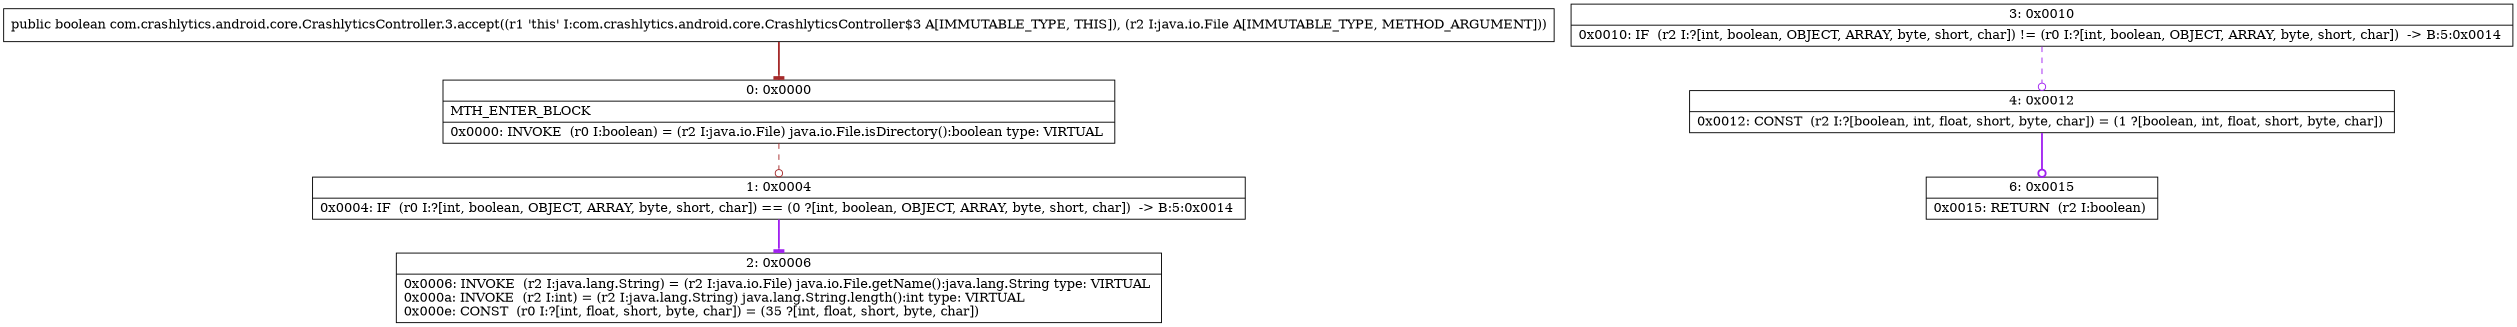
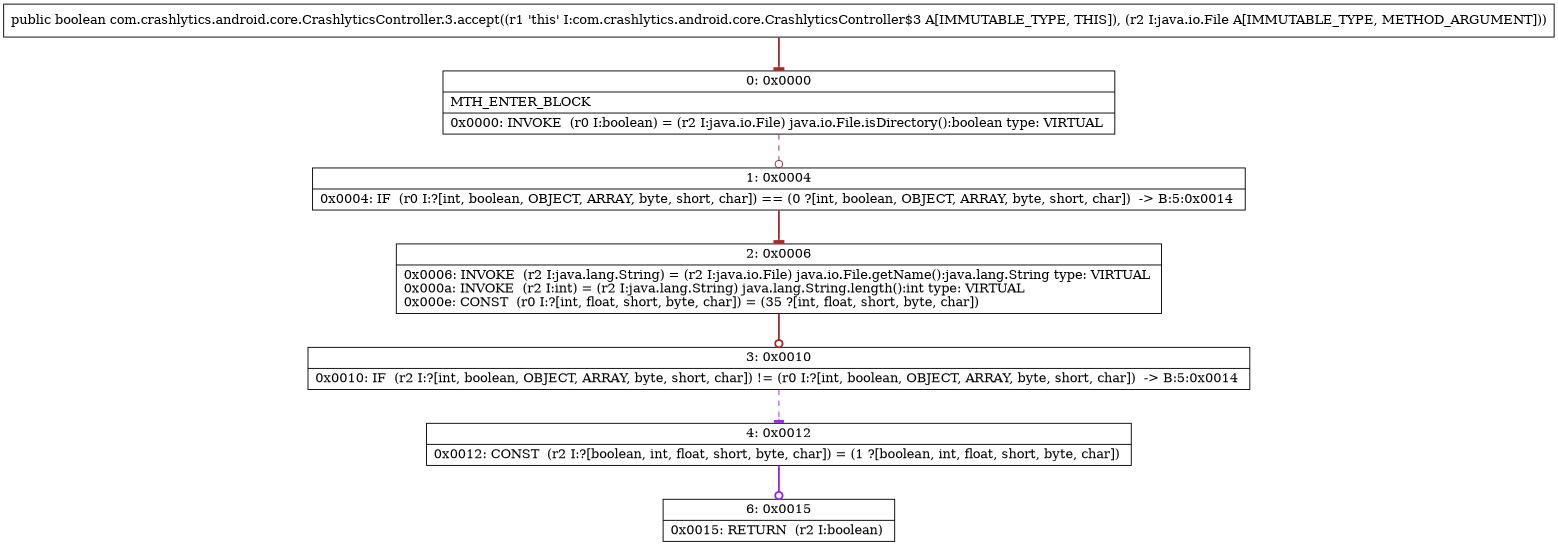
edge "3: 0x0010" -> "4: 0x0012": arrowhead odot -> tee
edge "1: 0x0004" -> "2: 0x0006": color purple -> brown
edge "2: 0x0006" -> "3: 0x0010": added
